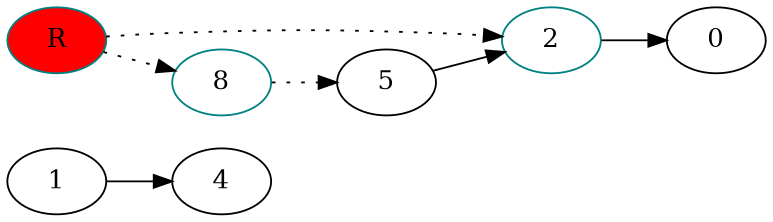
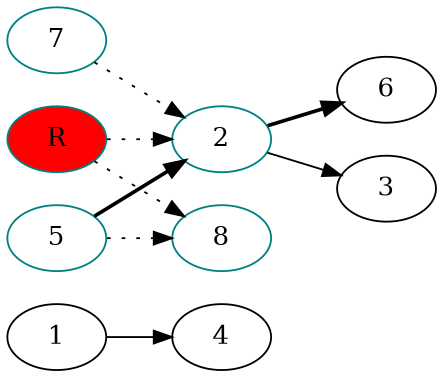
node "7": added
node "0": label "0" -> "3"
edge "5" -> "2": style solid -> bold
edge "8" -> "5": reversed
node "5": color black -> teal
node "6": added
